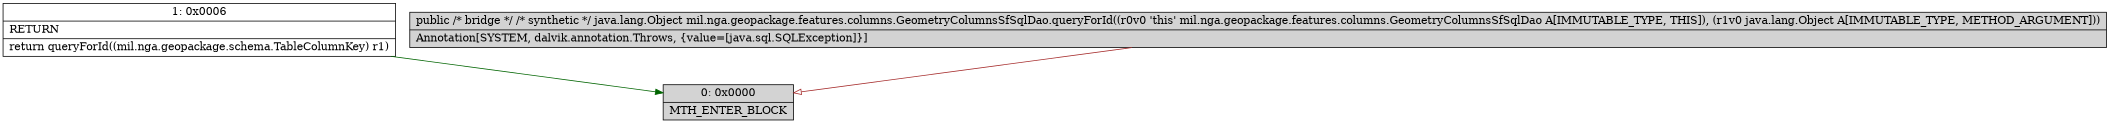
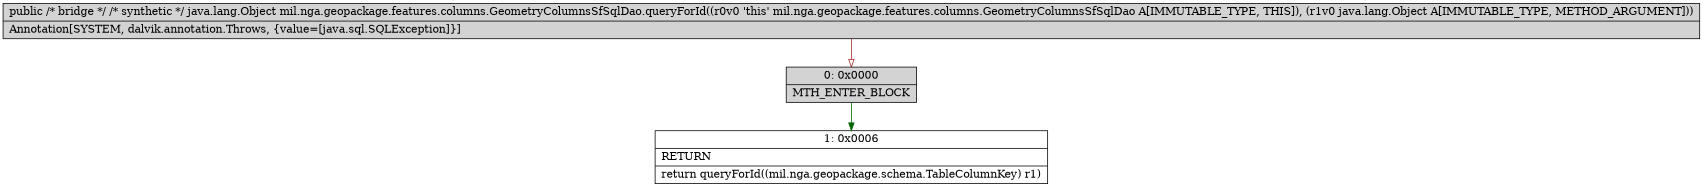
edge "1: 0x0006" -> "0: 0x0000": reversed
